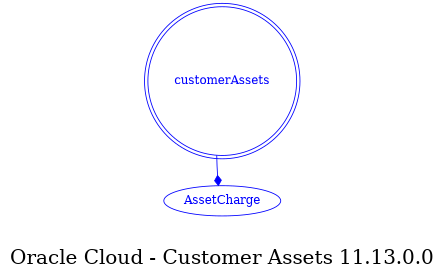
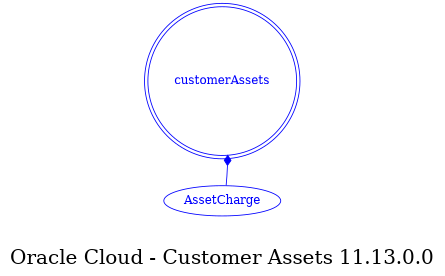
edge "customerAssets" -> "AssetCharge": reversed
